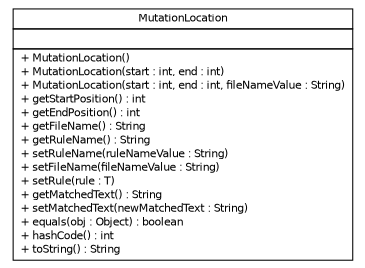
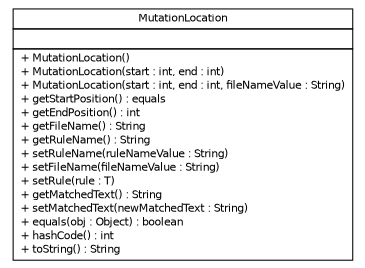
node "MutationLocation": text "+ getStartPosition() : int" -> "+ getStartPosition() : equals"
